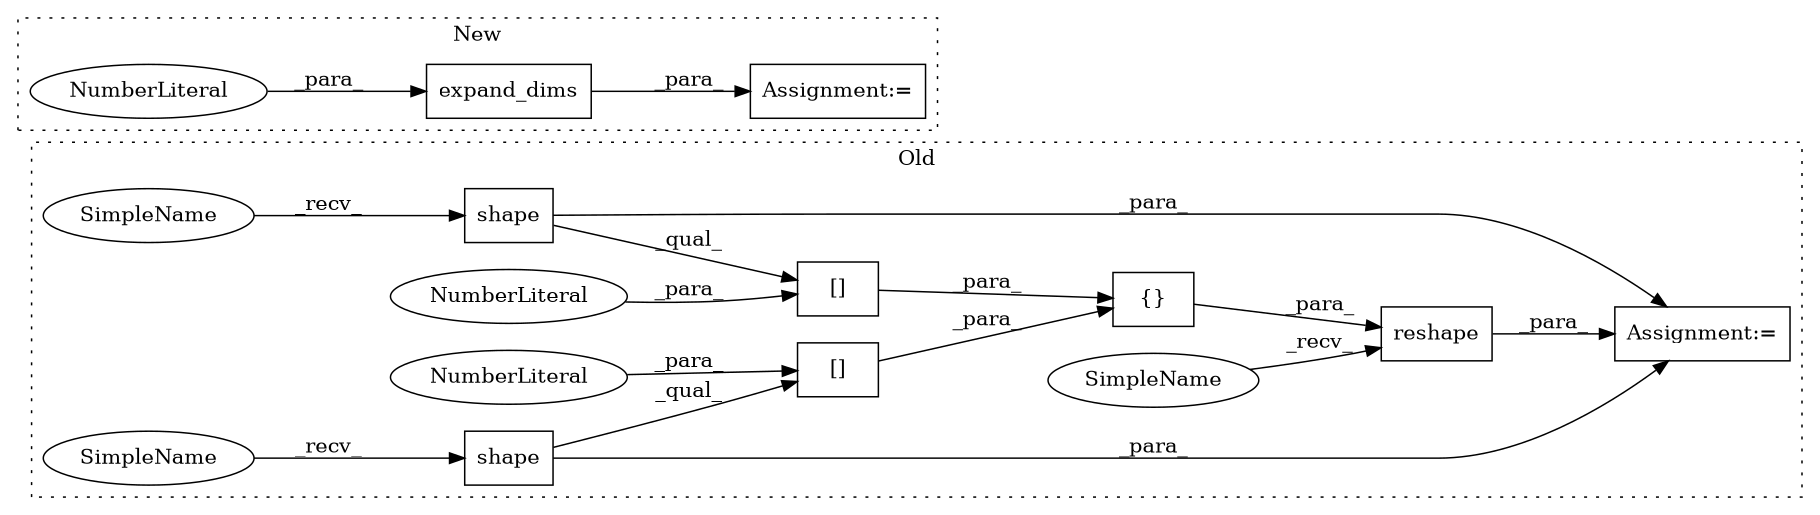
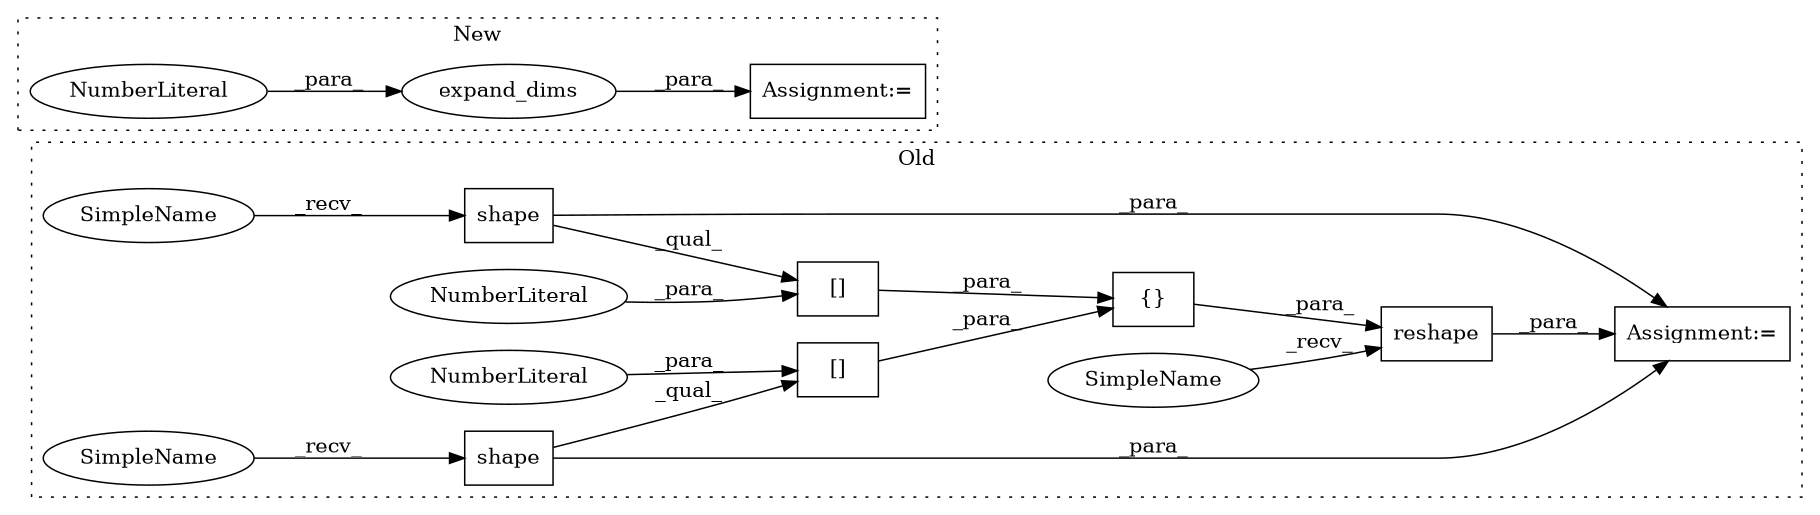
node "expand_dims": shape box -> ellipse
